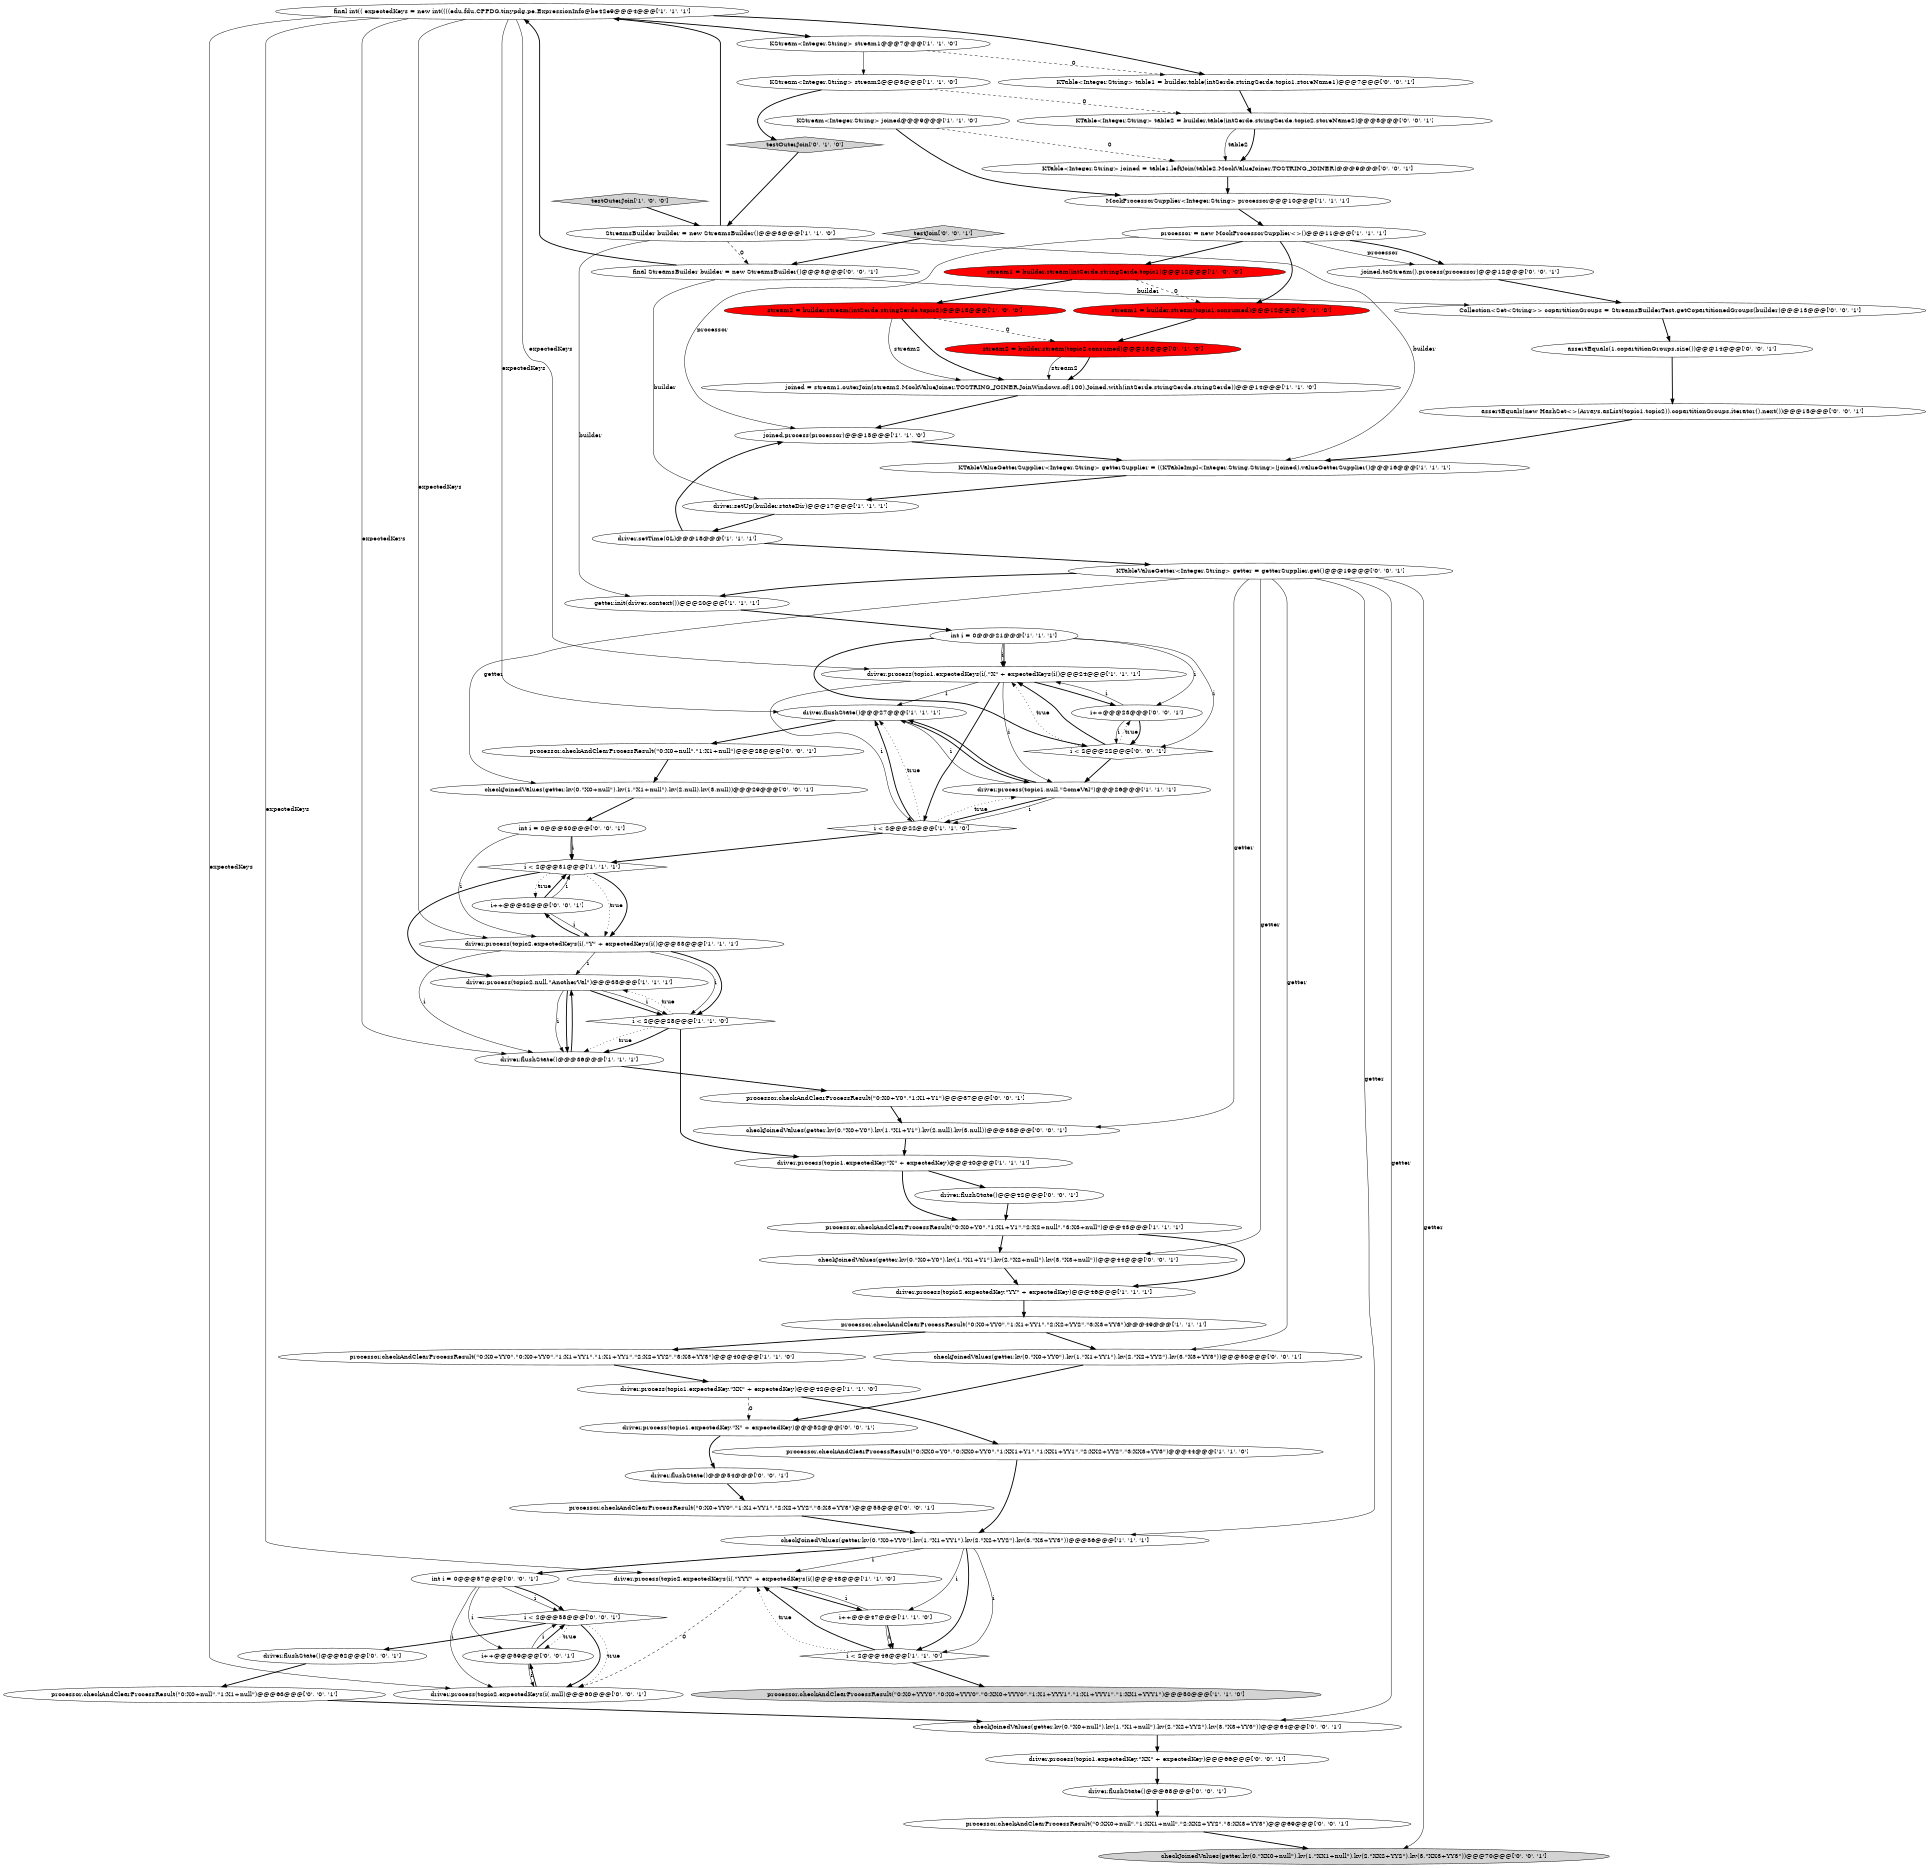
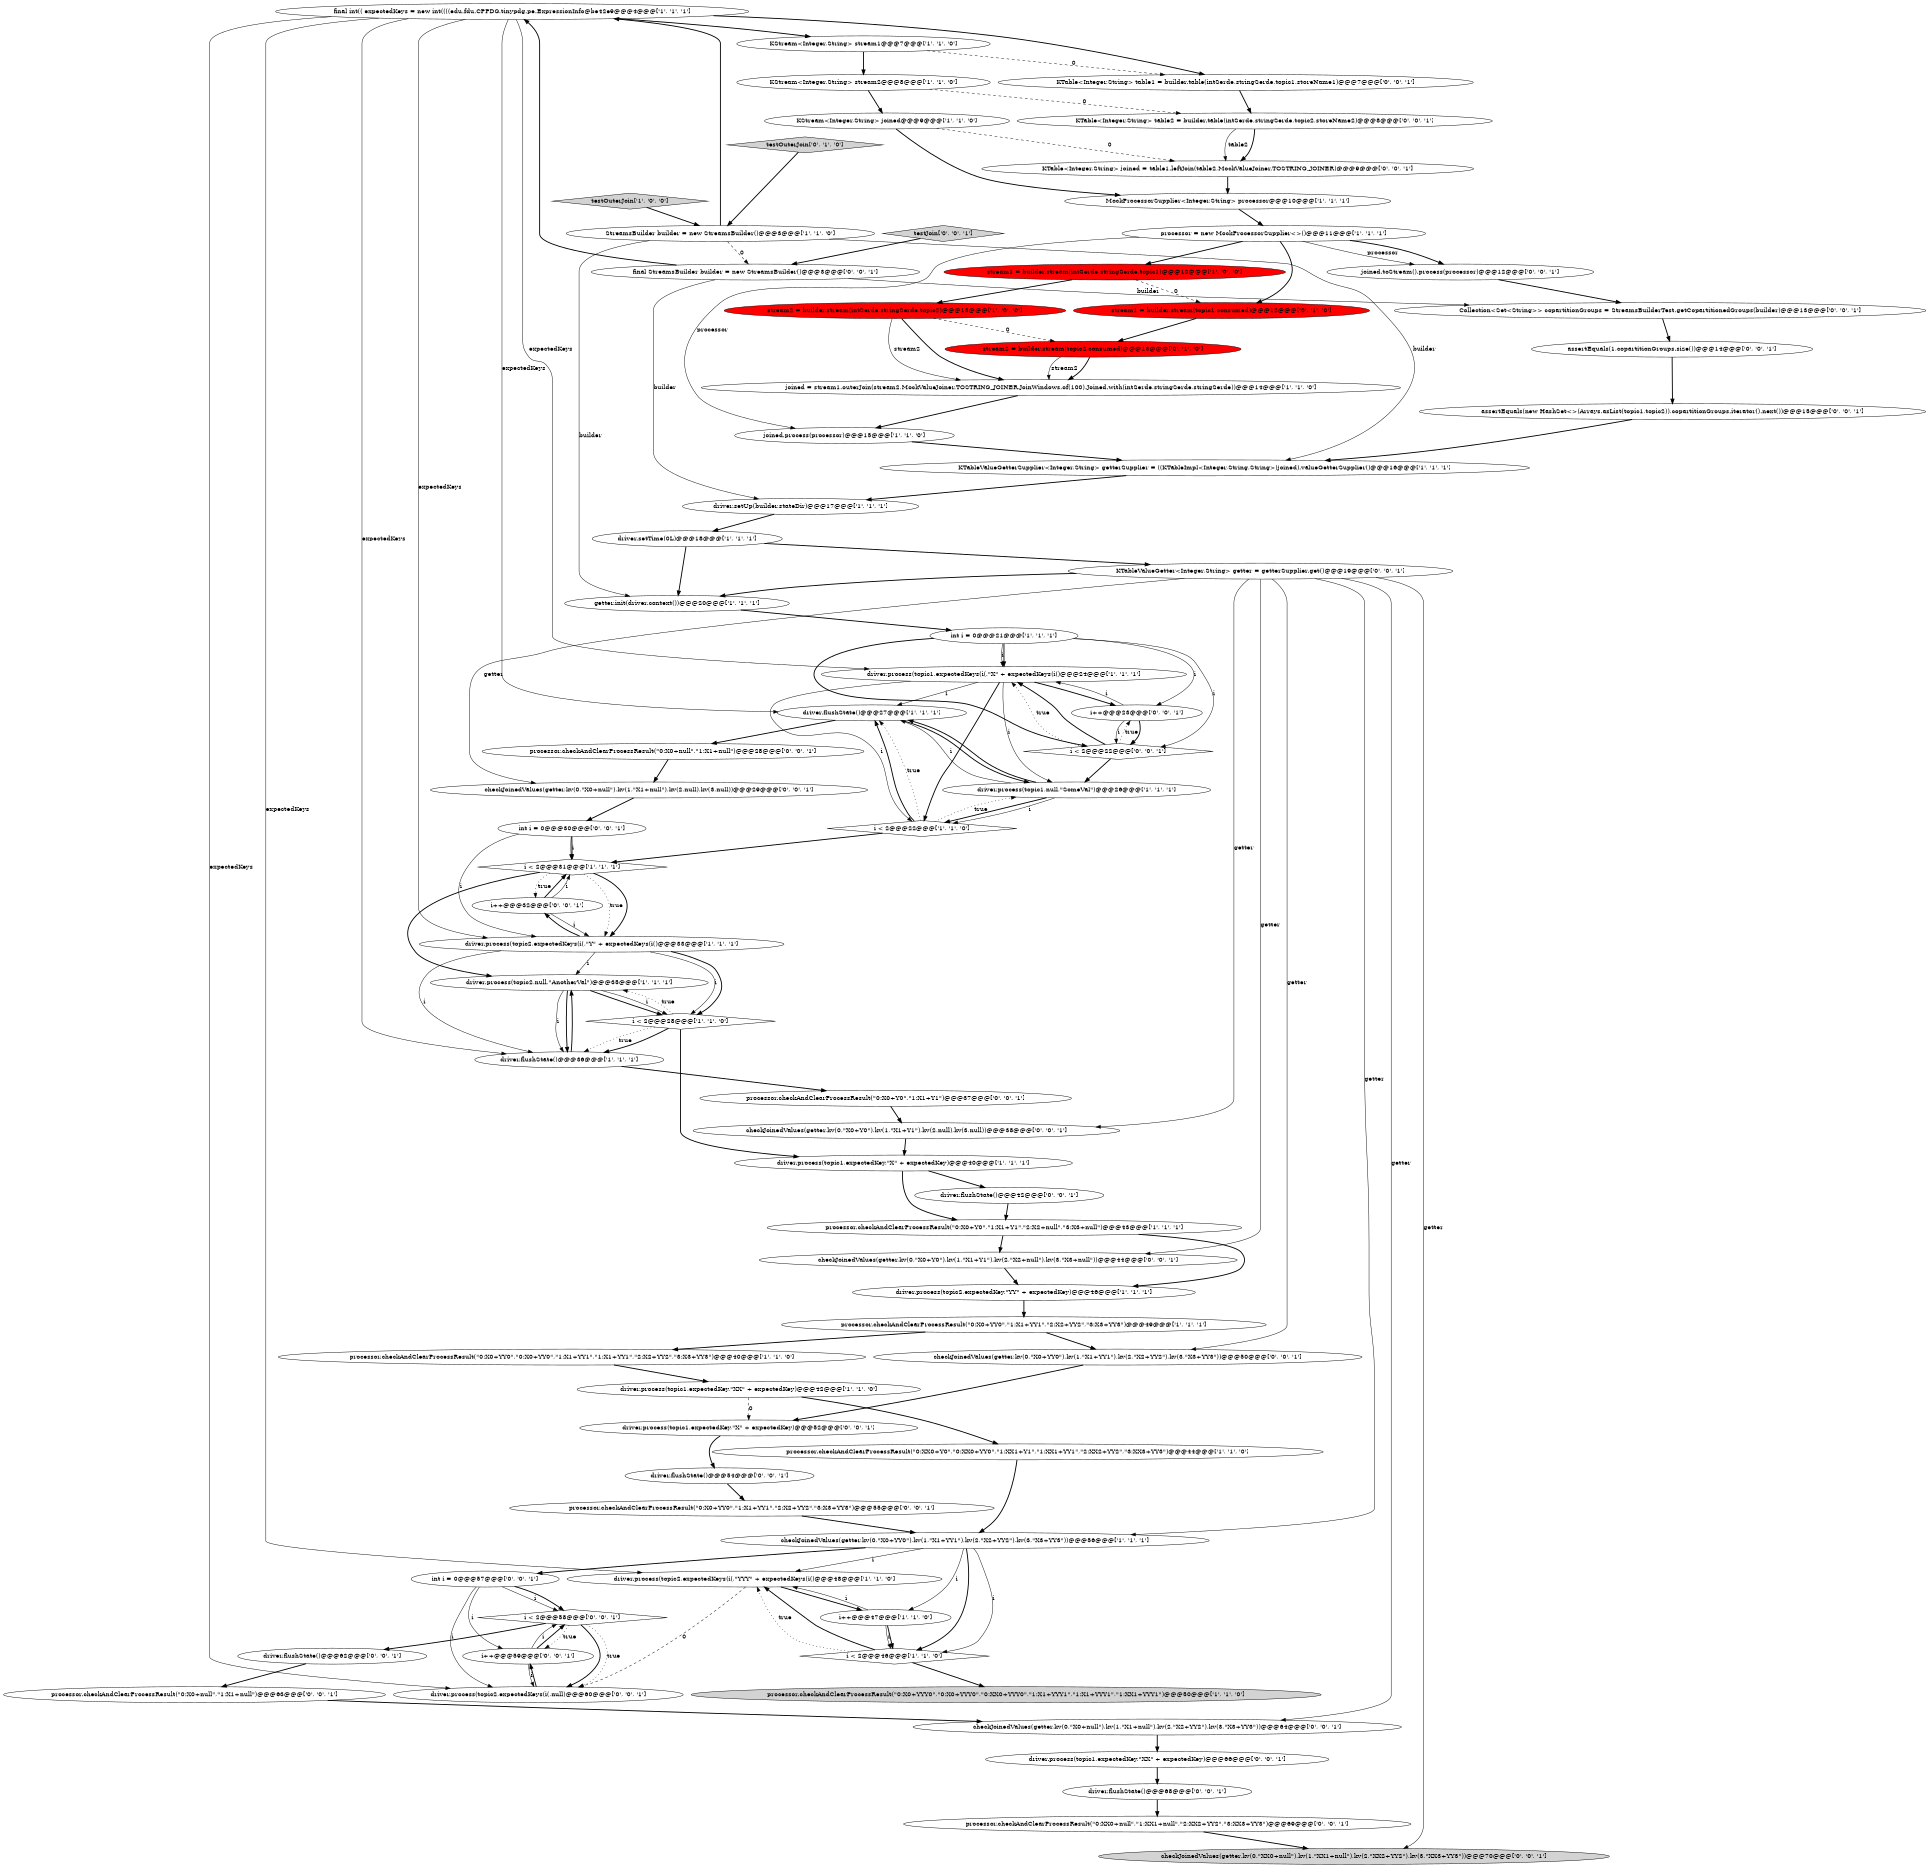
edge "KStream<Integer,String> stream1@@@7@@@['1', '1', '0']" -> "KStream<Integer,String> stream2@@@8@@@['1', '1', '0']": style solid -> bold
edge "KStream<Integer,String> stream2@@@8@@@['1', '1', '0']" -> "testOuterJoin['0', '1', '0']": now "KStream<Integer,String> stream2@@@8@@@['1', '1', '0']" -> "KStream<Integer,String> joined@@@9@@@['1', '1', '0']"
edge "driver.setTime(0L)@@@18@@@['1', '1', '1']" -> "joined.process(processor)@@@15@@@['1', '1', '0']": now "driver.setTime(0L)@@@18@@@['1', '1', '1']" -> "getter.init(driver.context())@@@20@@@['1', '1', '1']"
